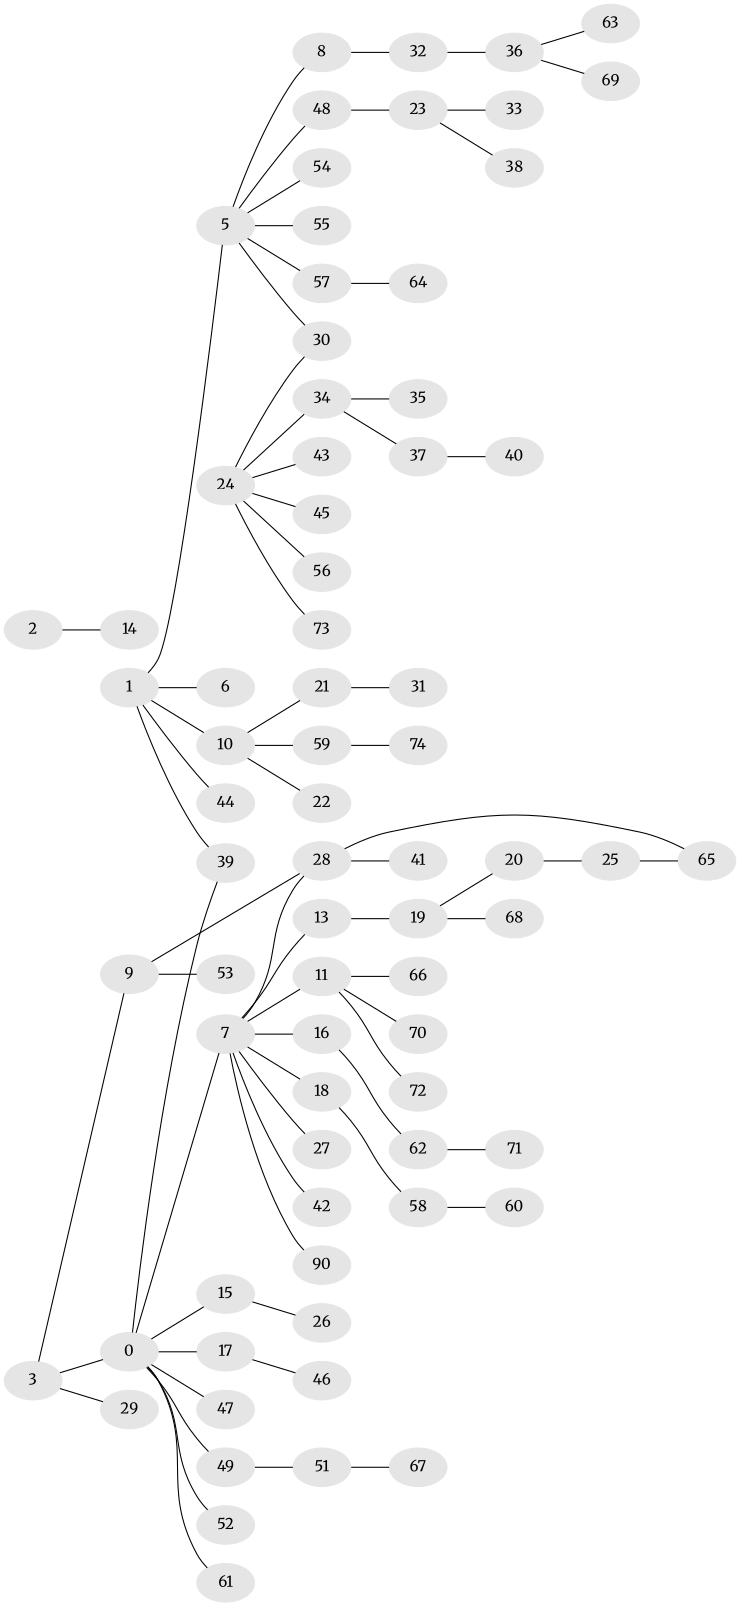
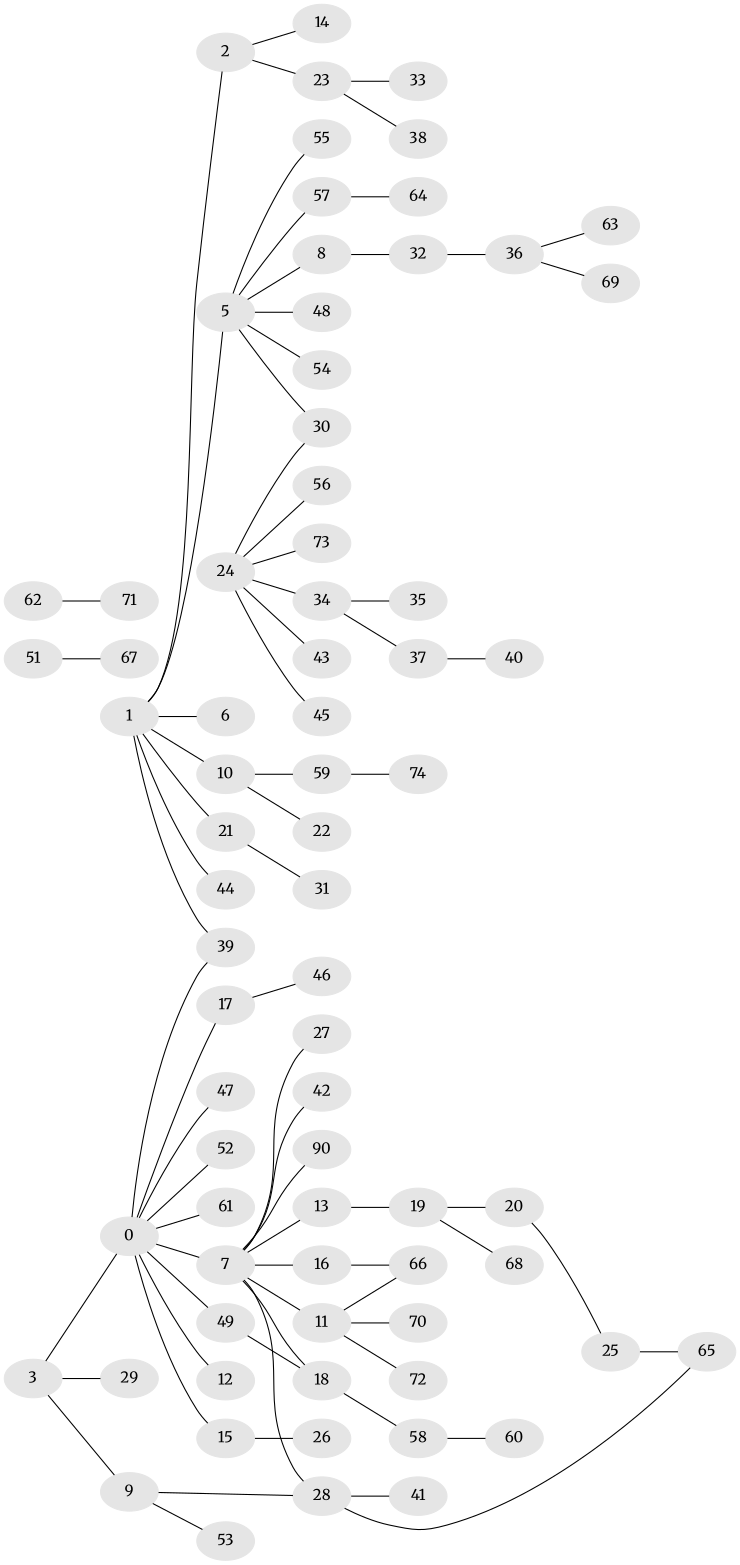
edge "48" -- "23": now "2" -- "23"
edge "2" -- "1": added
edge "21" -- "10": now "21" -- "1"
edge "16" -- "62": now "16" -- "66"
node "12": added
edge "49" -- "51": now "49" -- "18"
